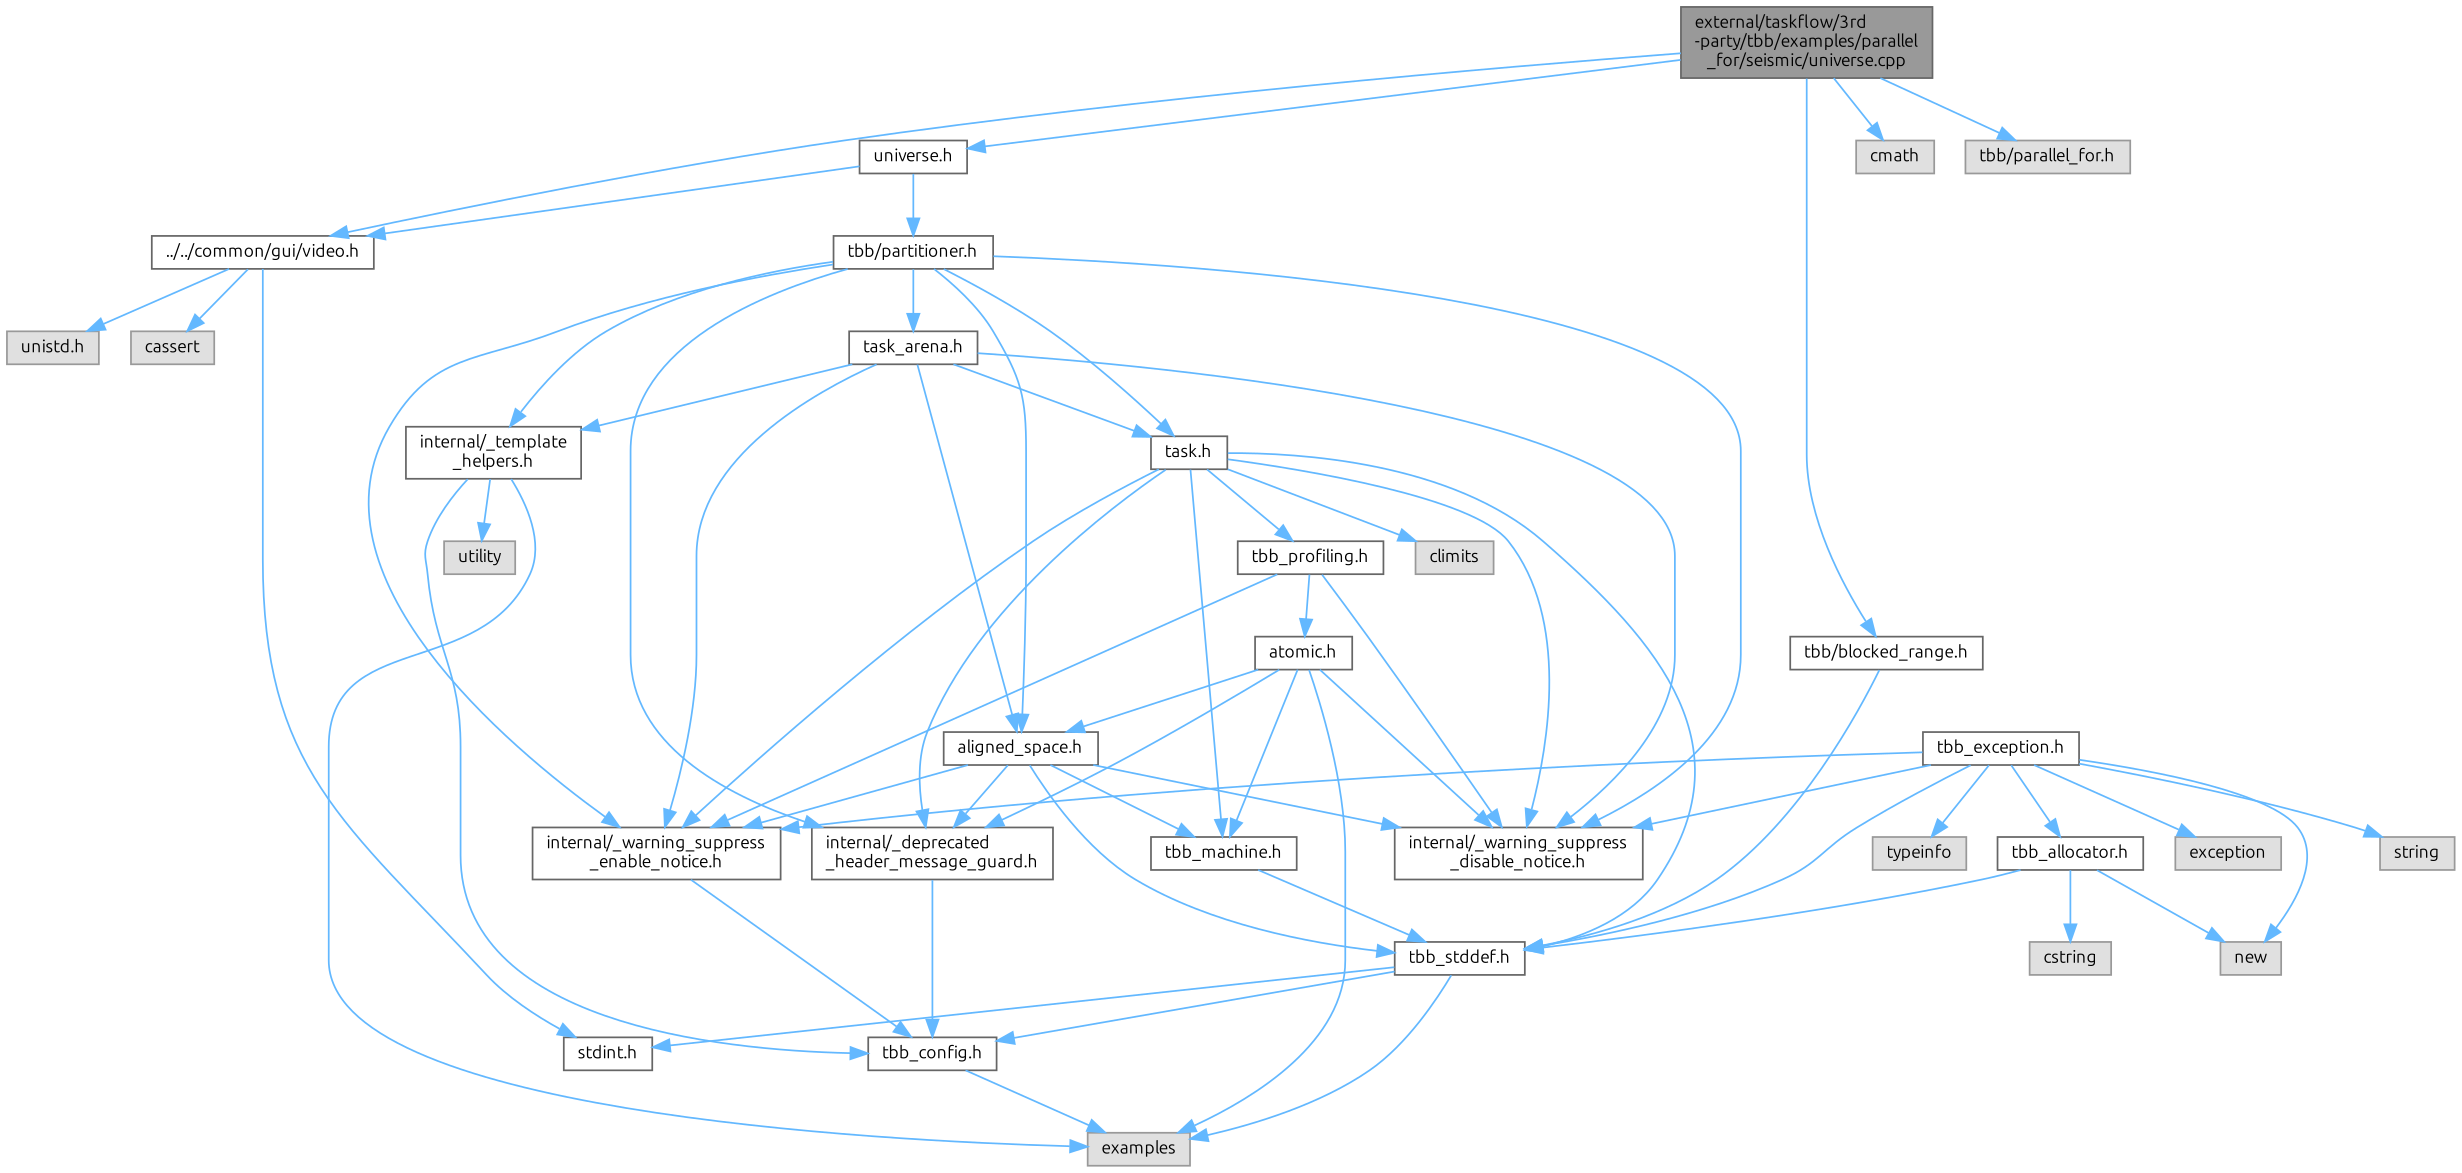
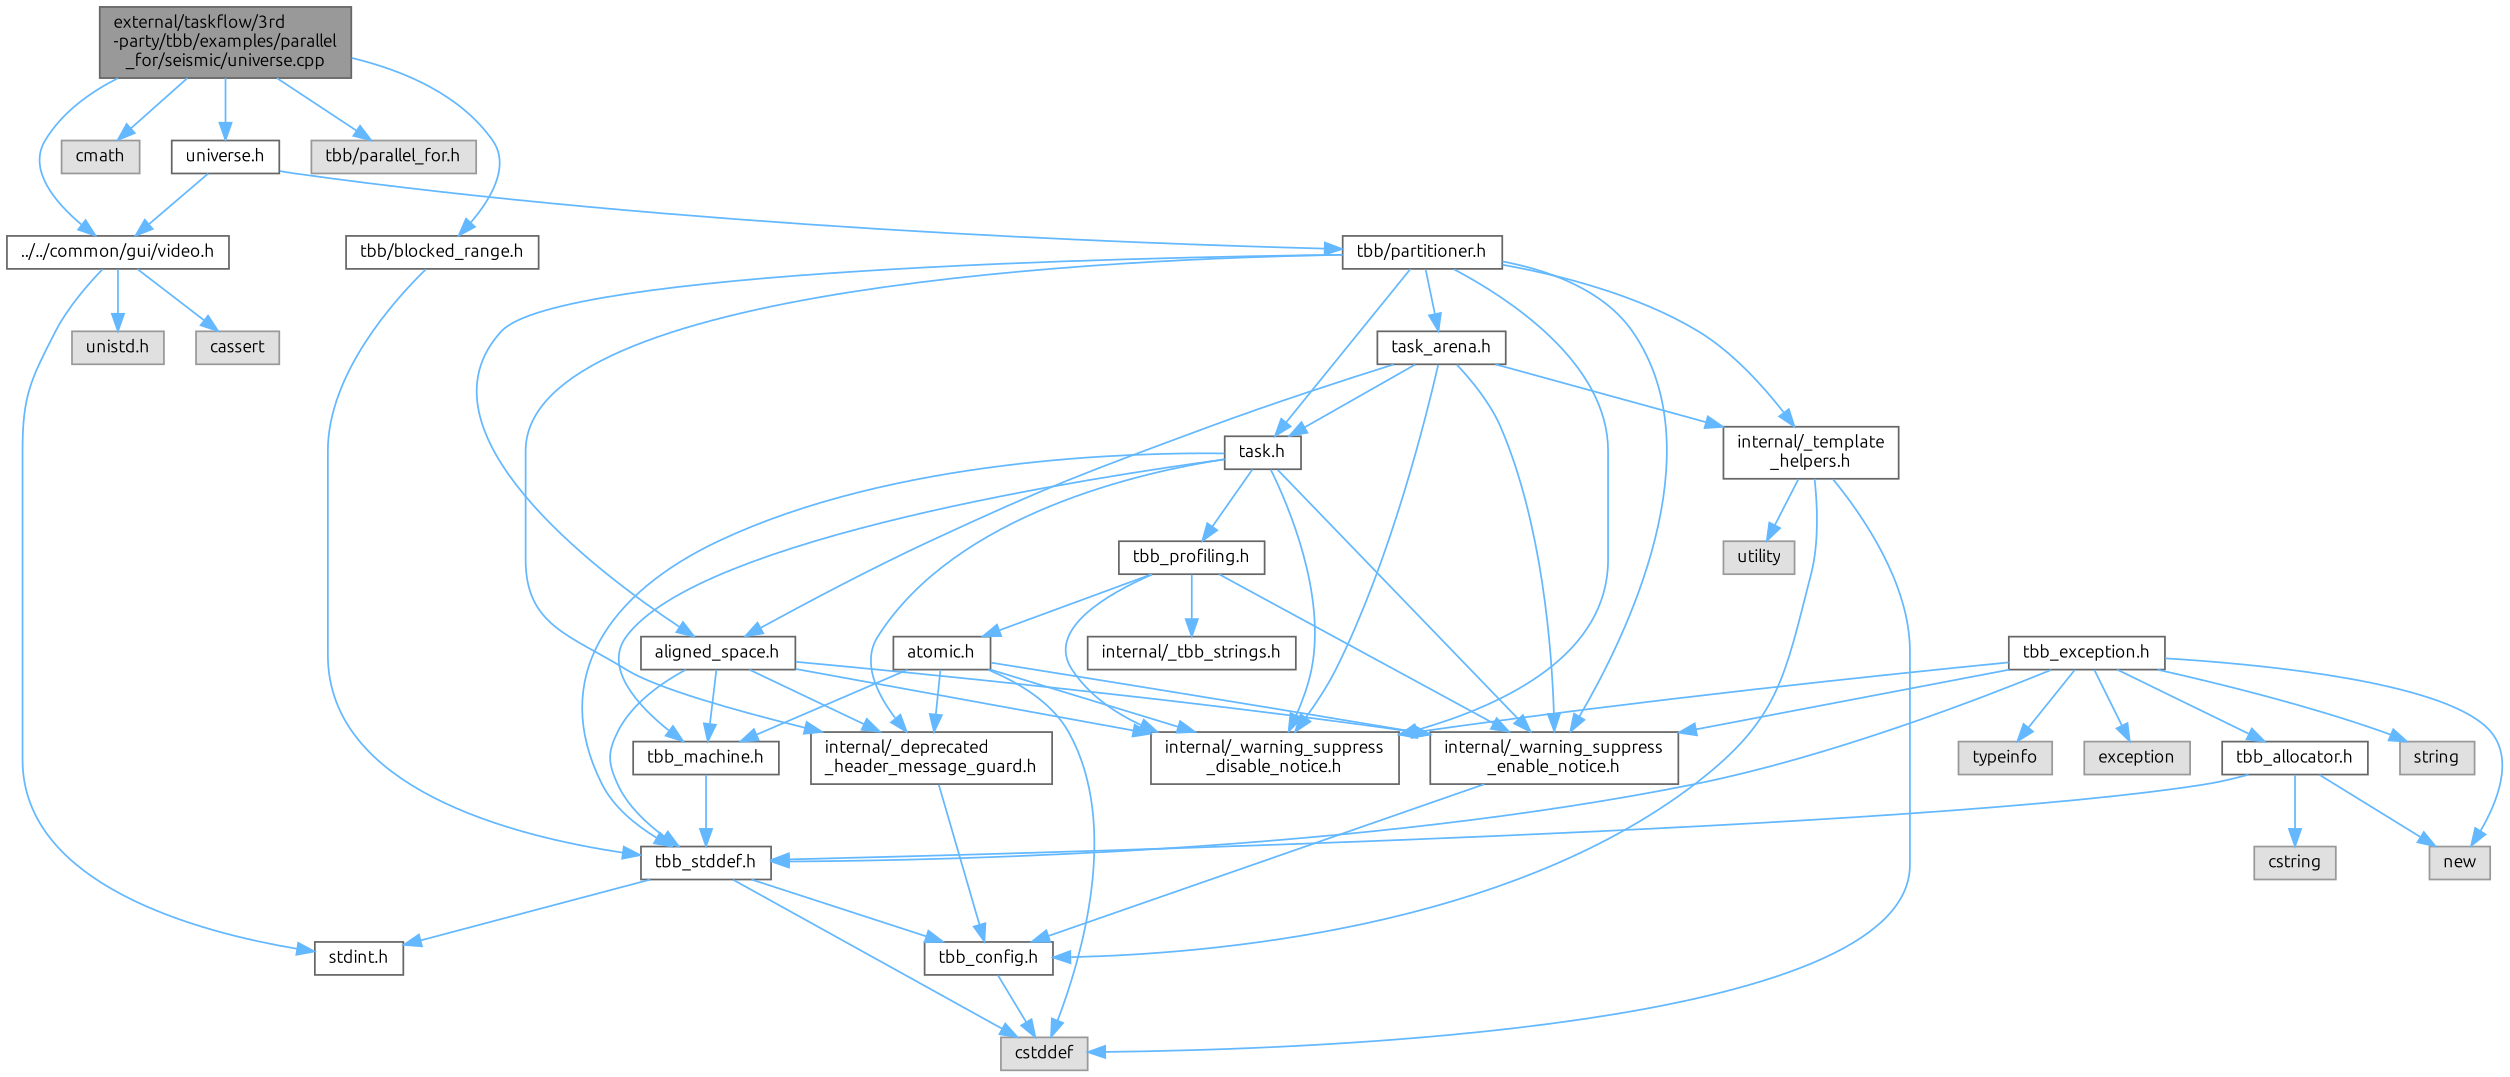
node "climits": removed
node "internal/_tbb_strings.h": added
edge "atomic.h" -> "aligned_space.h": now "atomic.h" -> "internal/_warning_suppress _enable_notice.h"
node "examples": label "examples" -> "cstddef"
